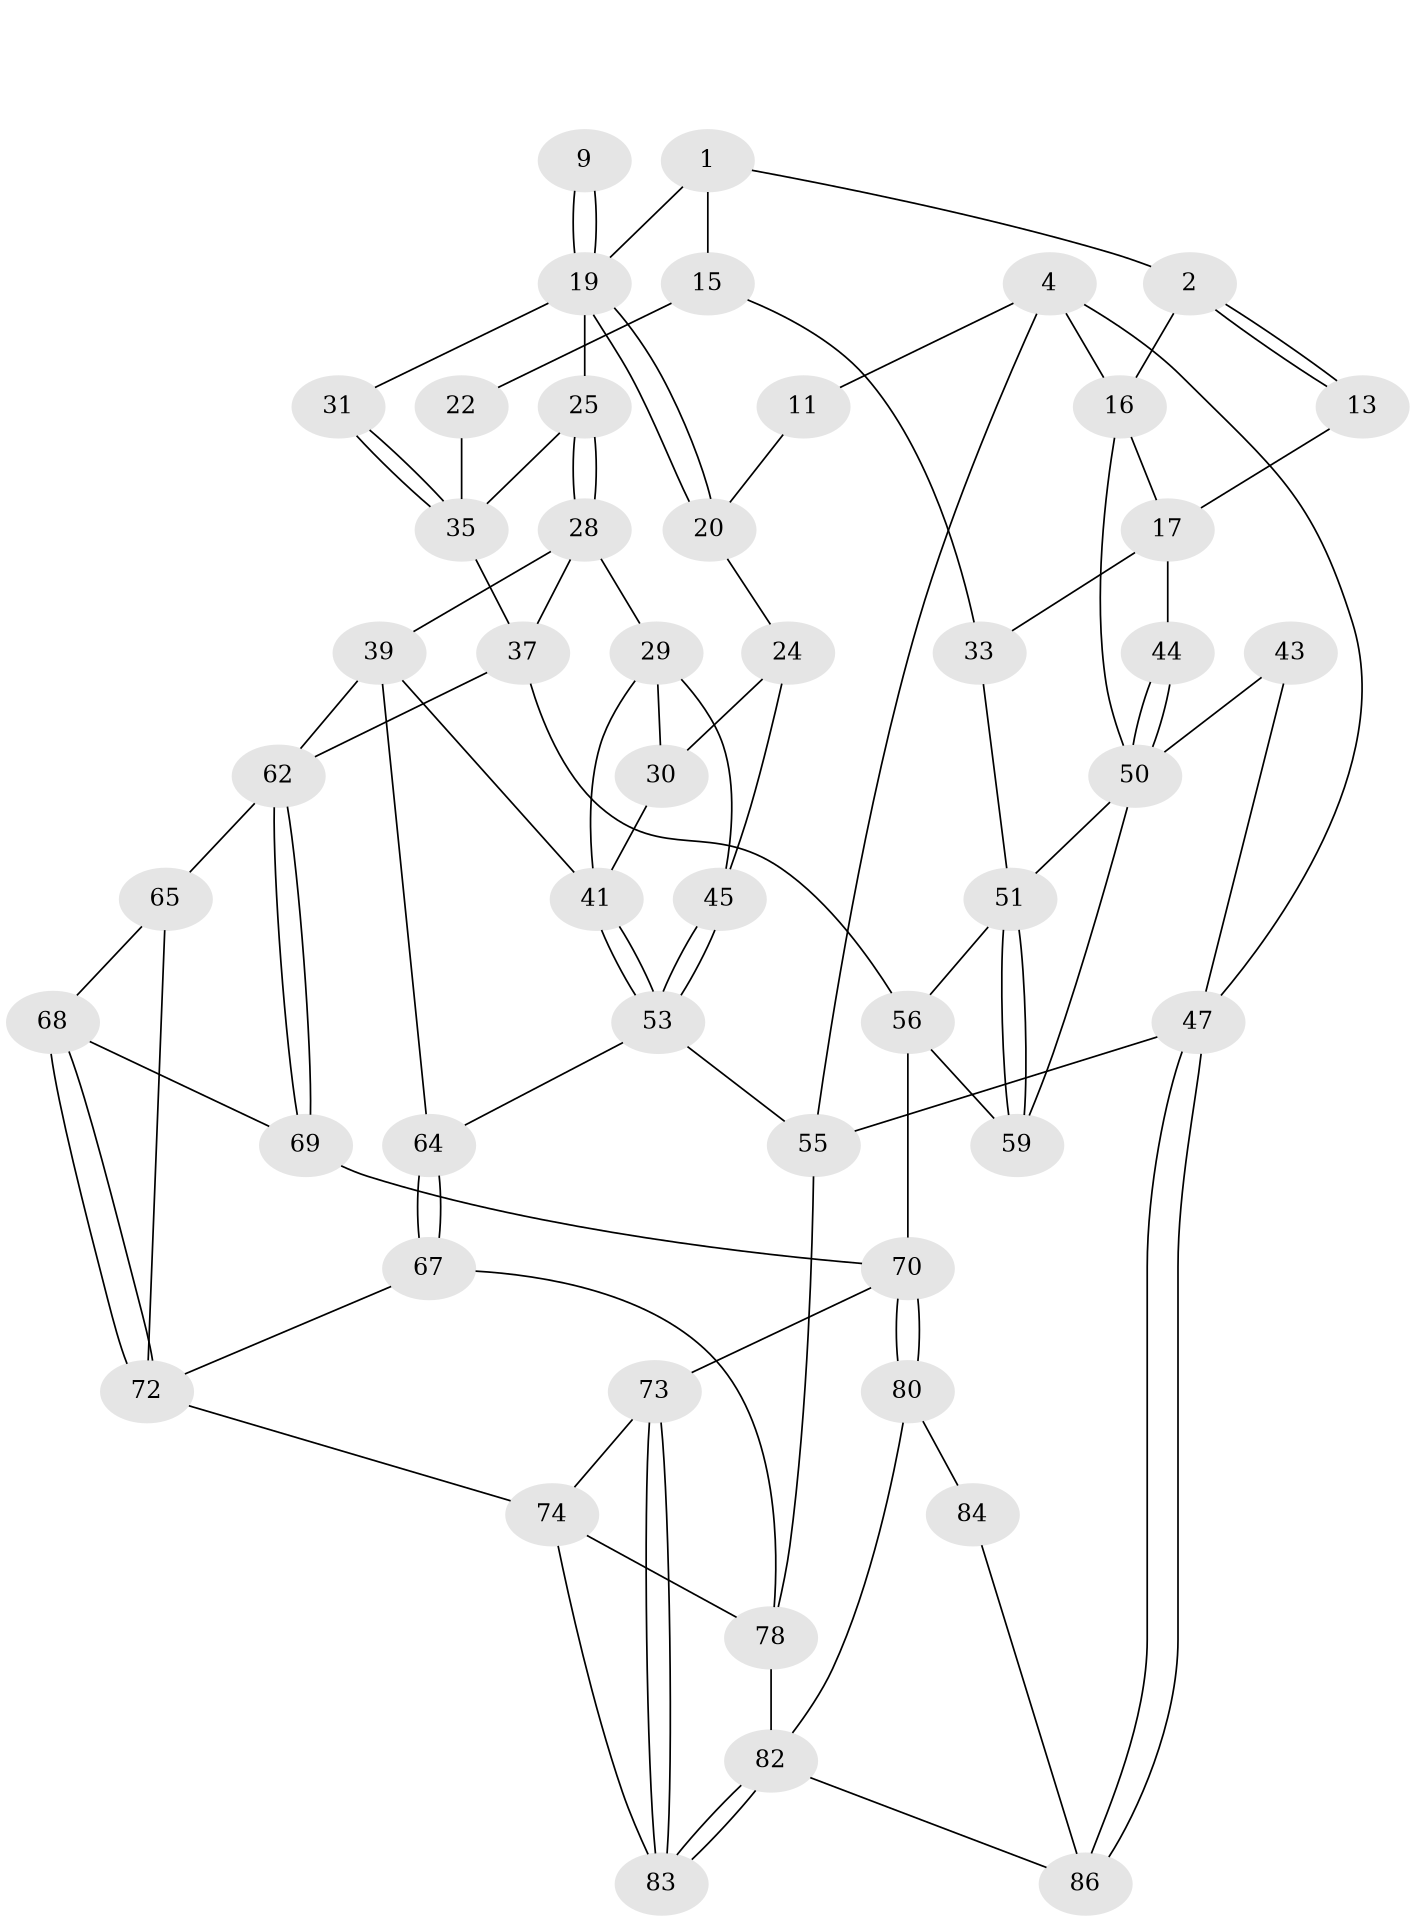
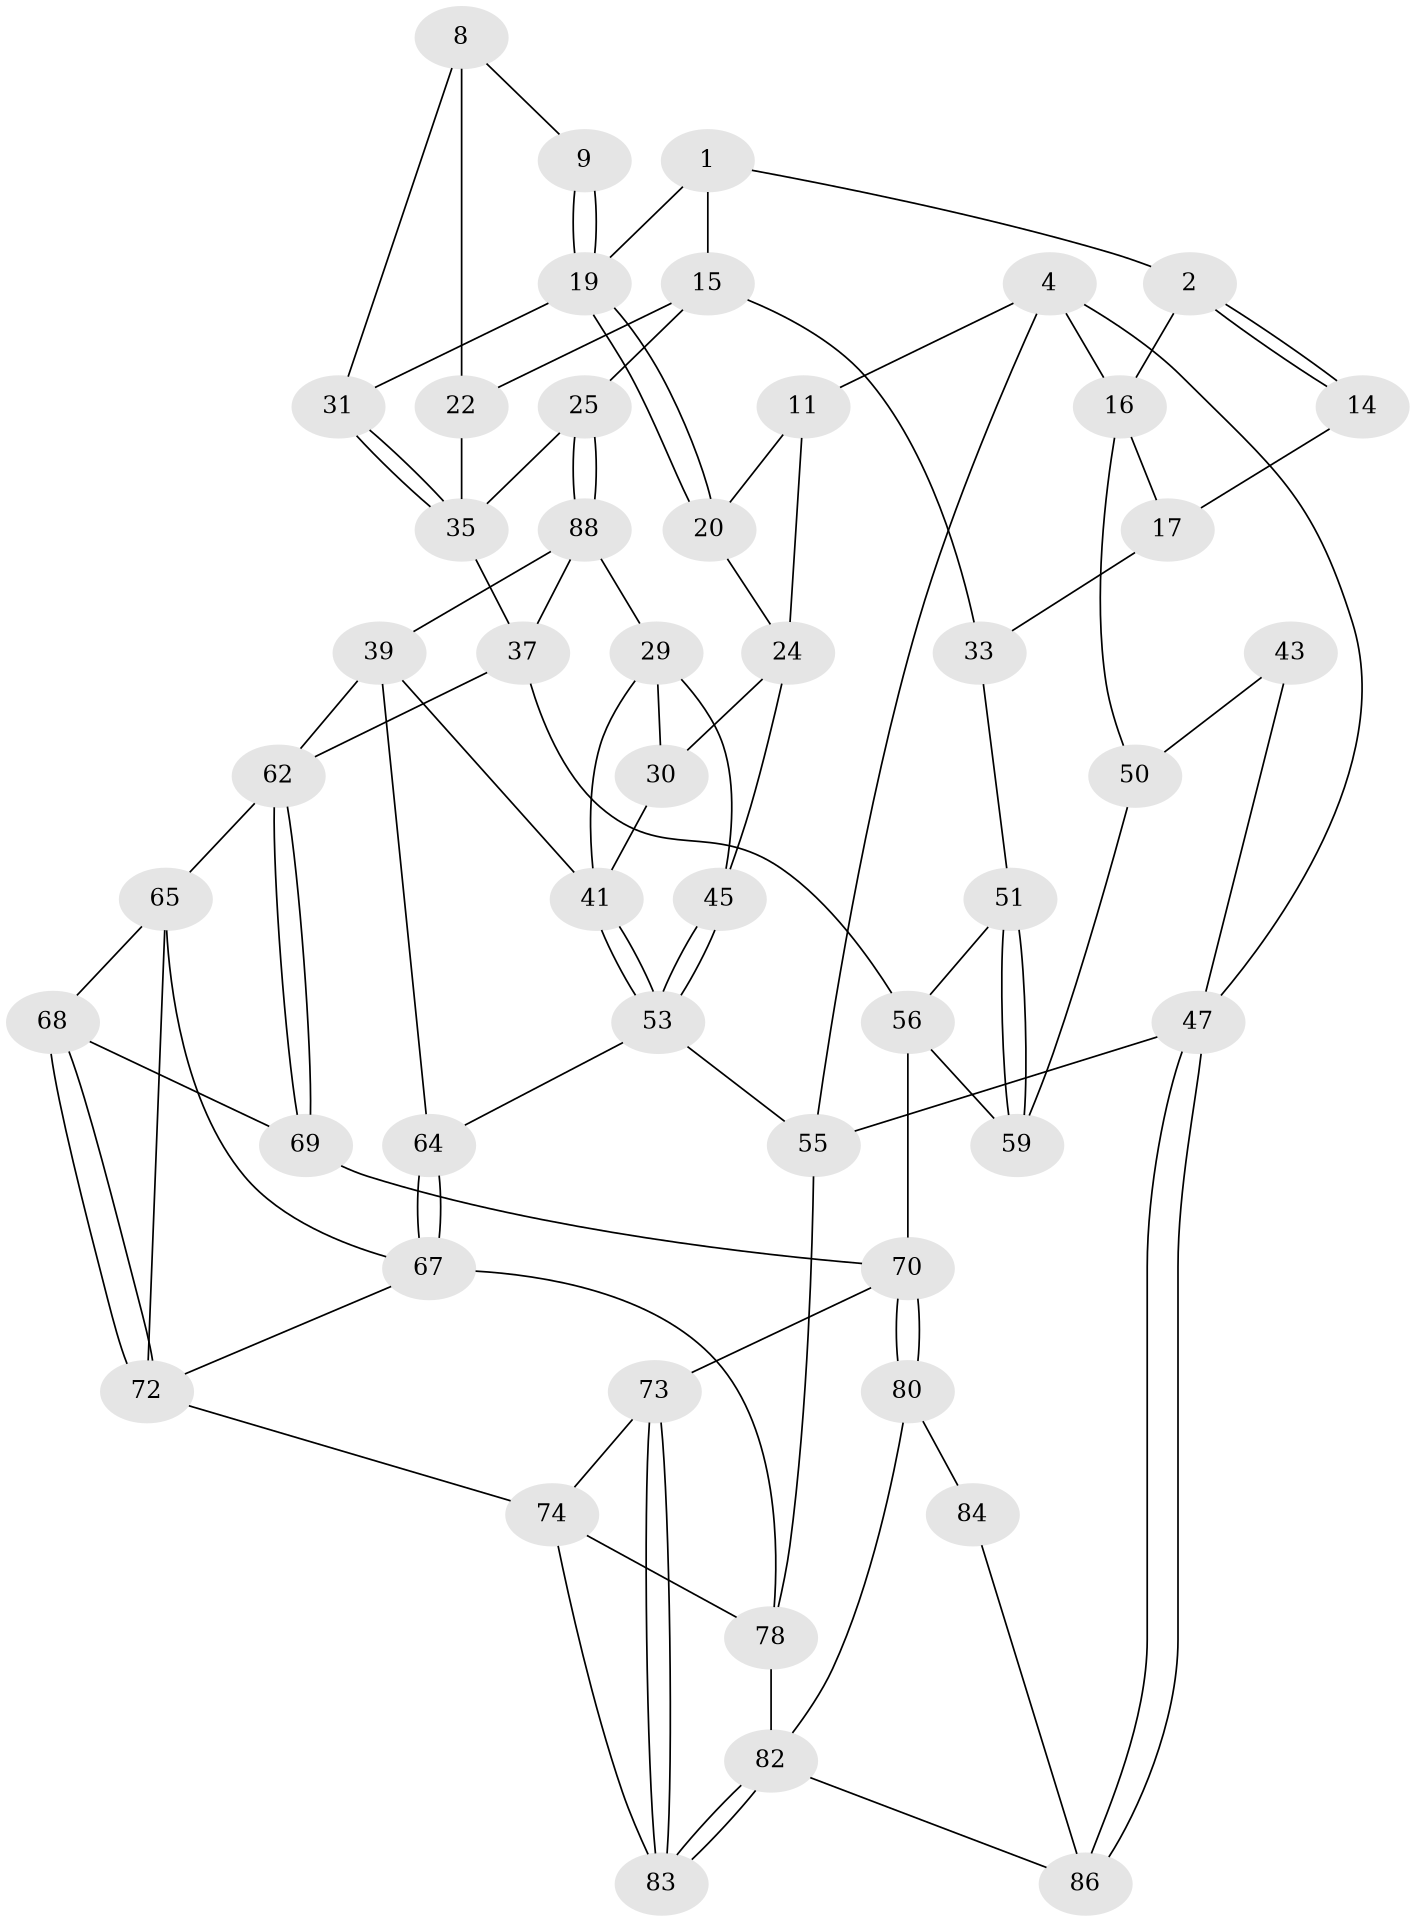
node "8": added
edge "19" -- "25": now "15" -- "25"
node "13": label "13" -> "14"
node "28": label "28" -> "88"
edge "11" -- "24": added
node "44": removed
edge "50" -- "51": removed
edge "65" -- "67": added
